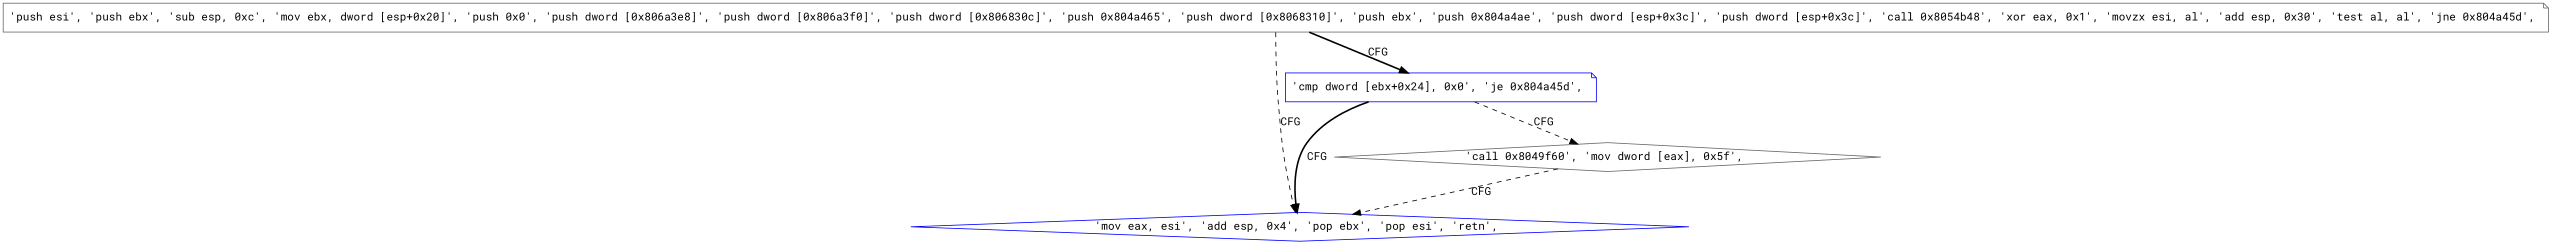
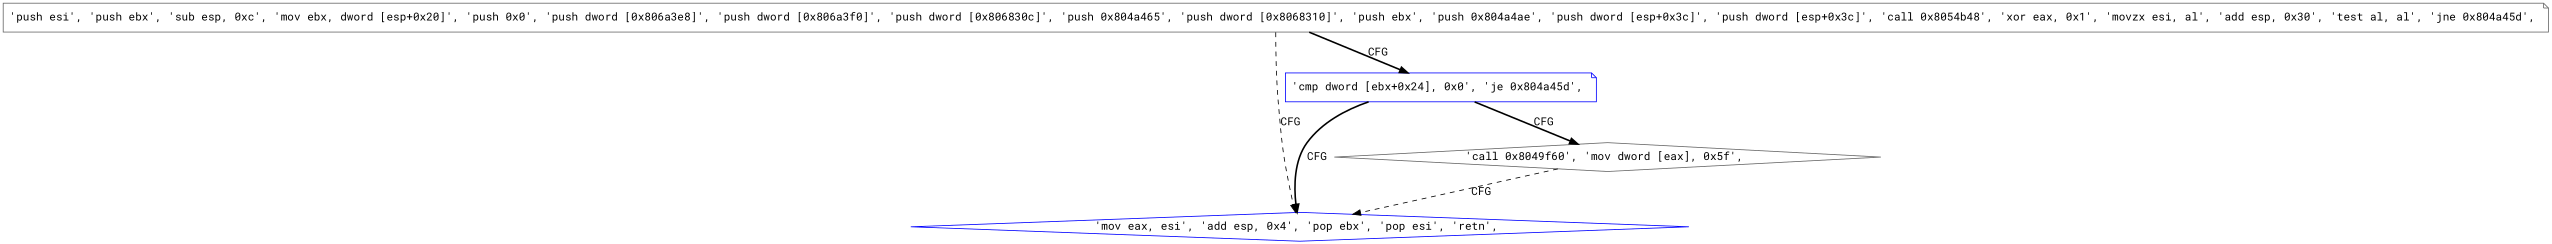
edge "'cmp dword [ebx+0x24], 0x0', 'je 0x804a45d'," -> "'call 0x8049f60', 'mov dword [eax], 0x5f',": style dashed -> bold
